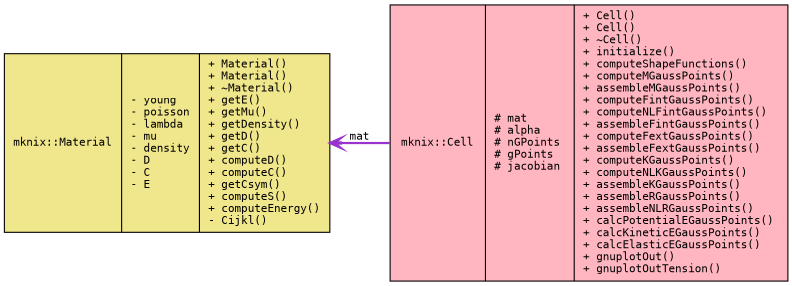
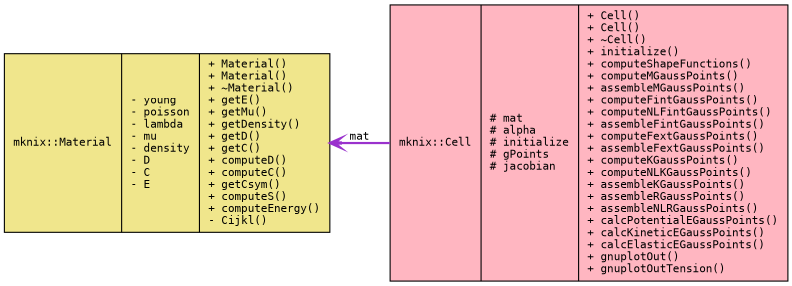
node "mknix::Cell": text "# nGPoints" -> "# initialize"
